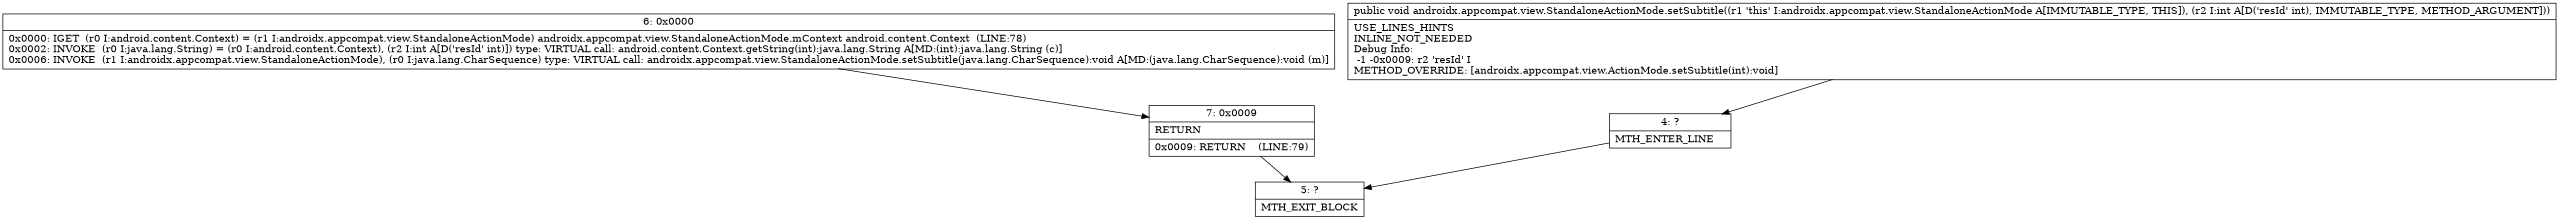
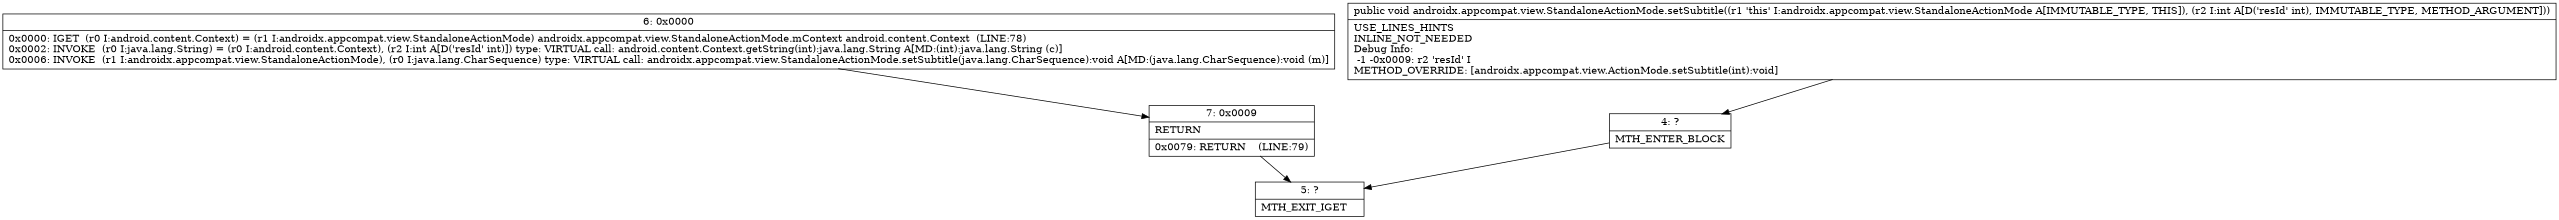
node "4: ?": text "MTH_ENTER_LINE" -> "MTH_ENTER_BLOCK"
node "7: 0x0009": text "0x0009: RETURN    (LINE:79)" -> "0x0079: RETURN    (LINE:79)"
node "5: ?": text "MTH_EXIT_BLOCK" -> "MTH_EXIT_IGET"
